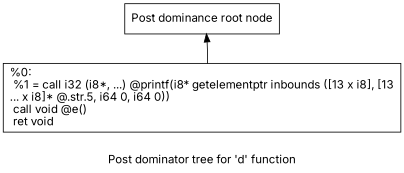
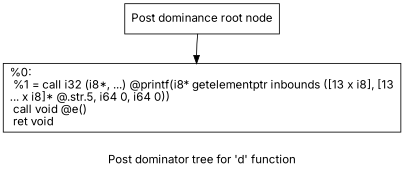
edge "%0:" -> "Post dominance root node": reversed
